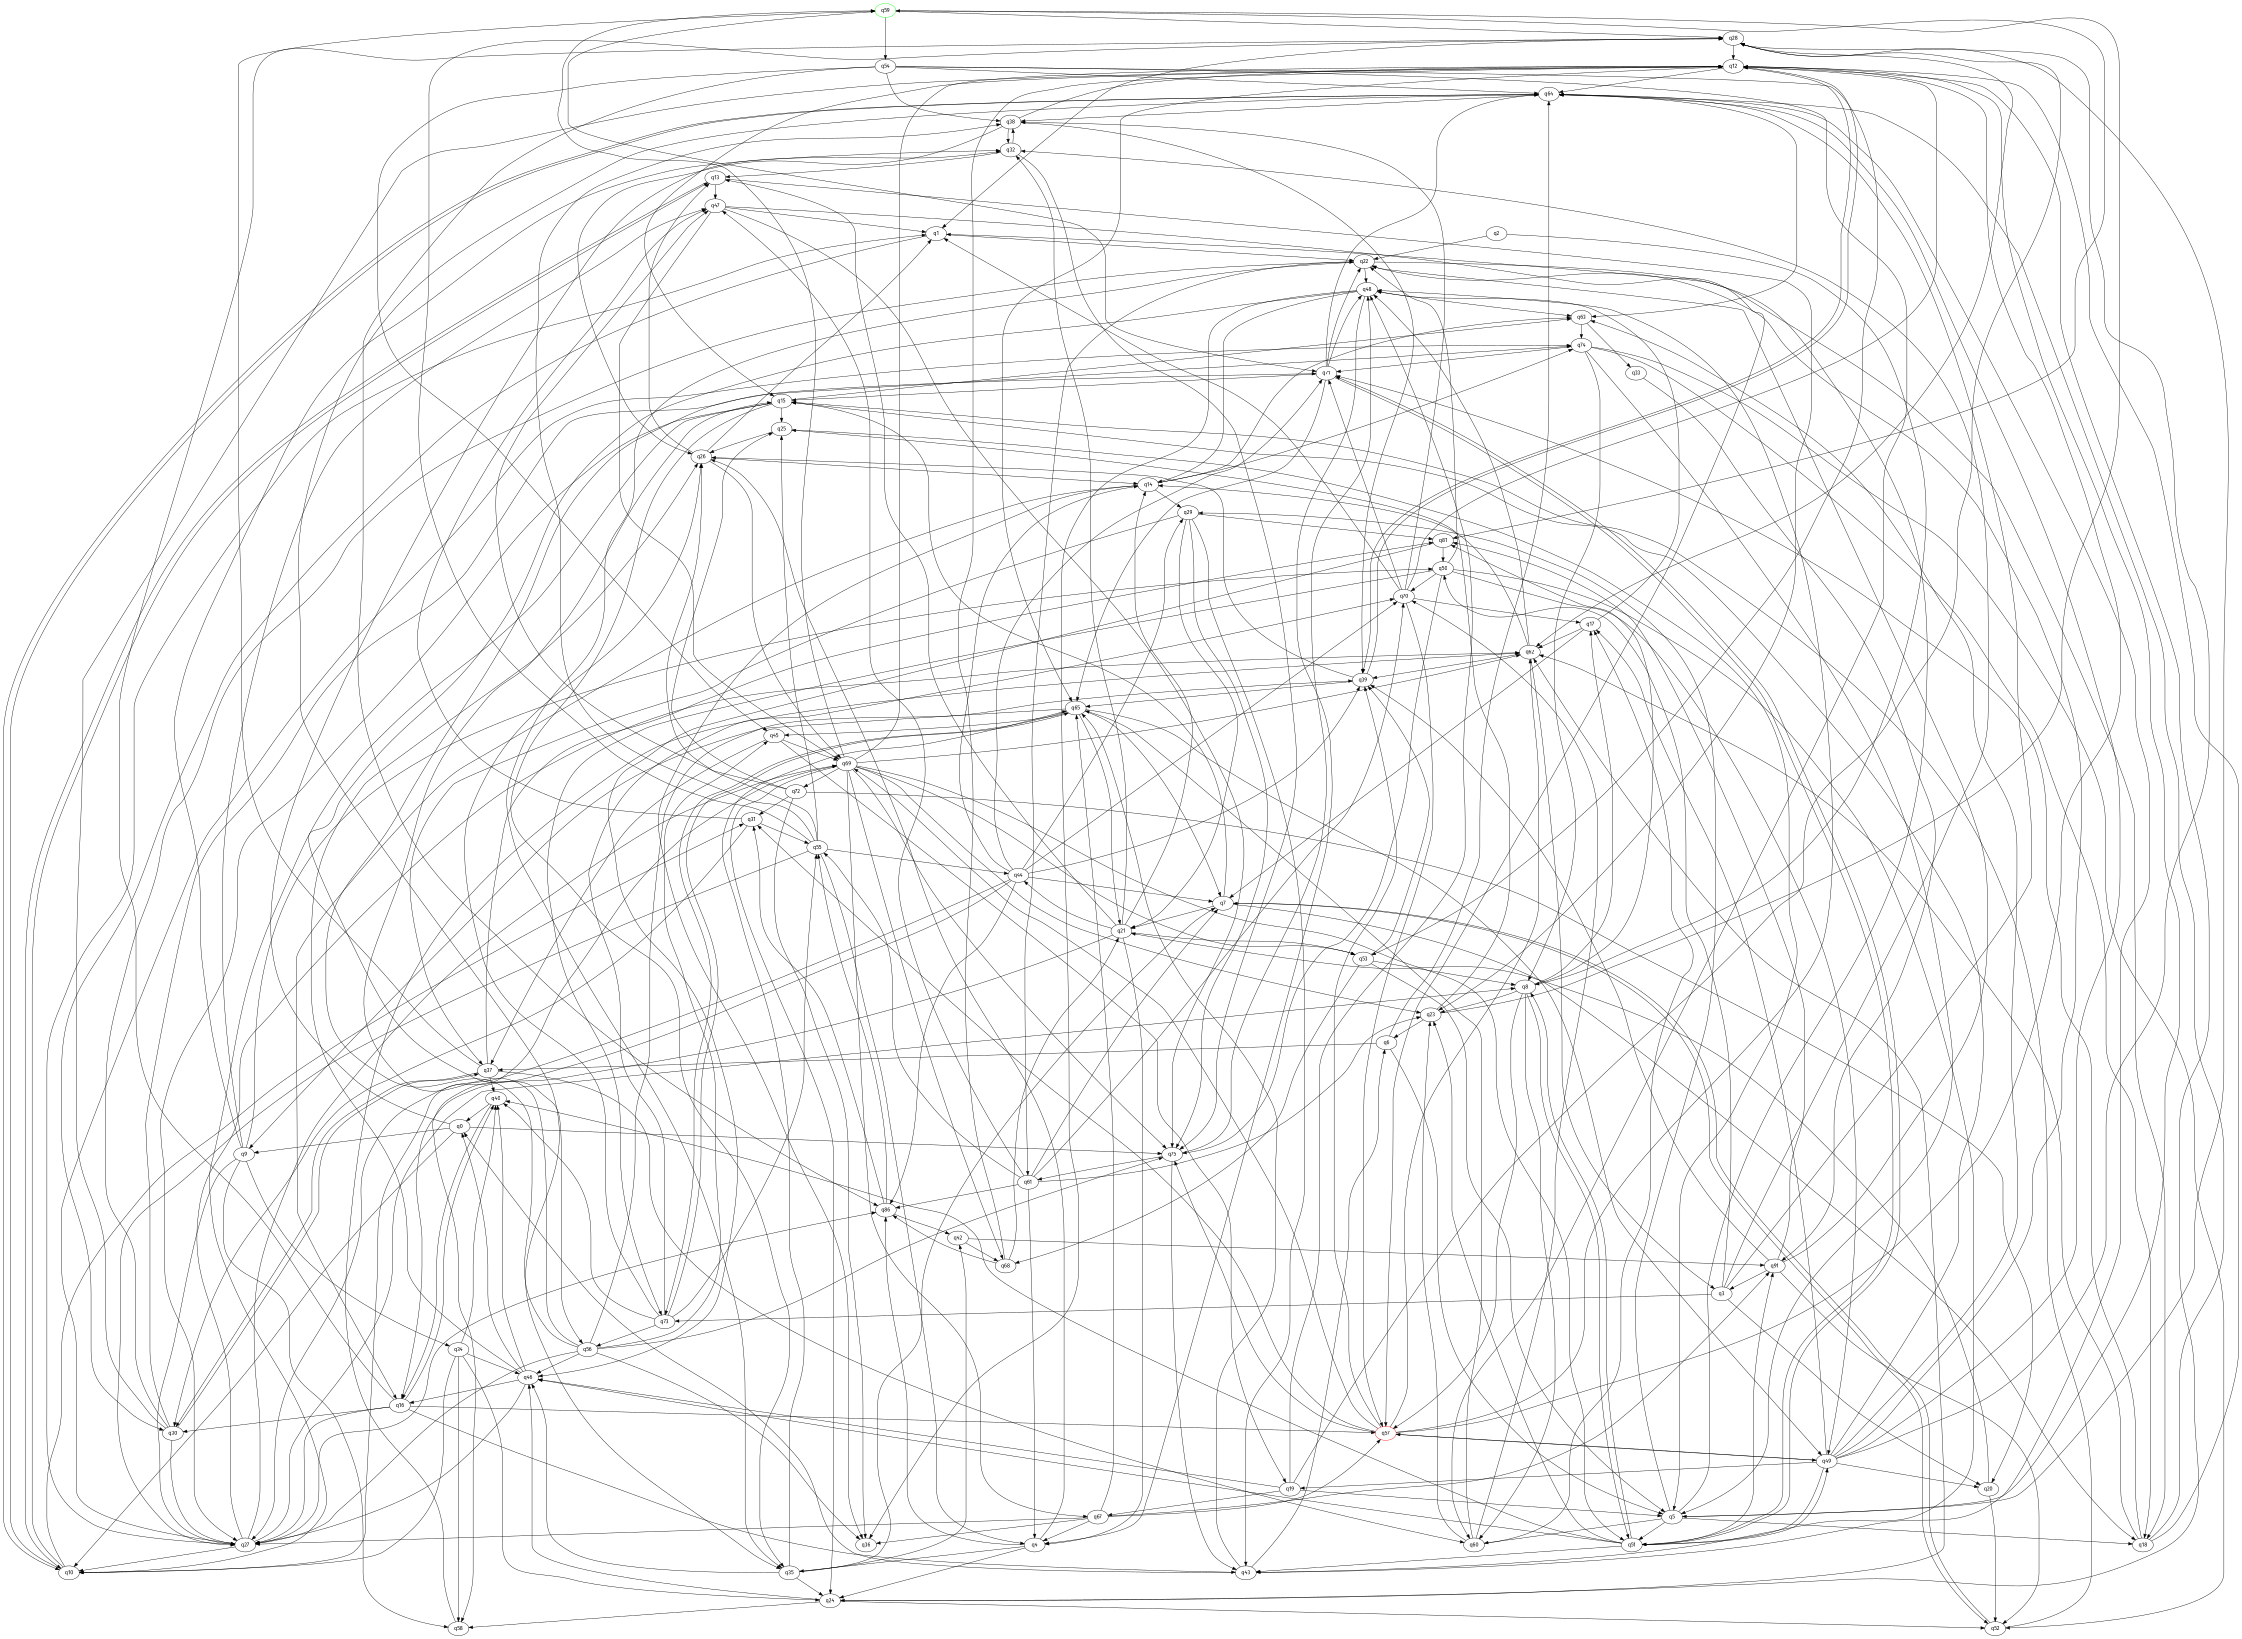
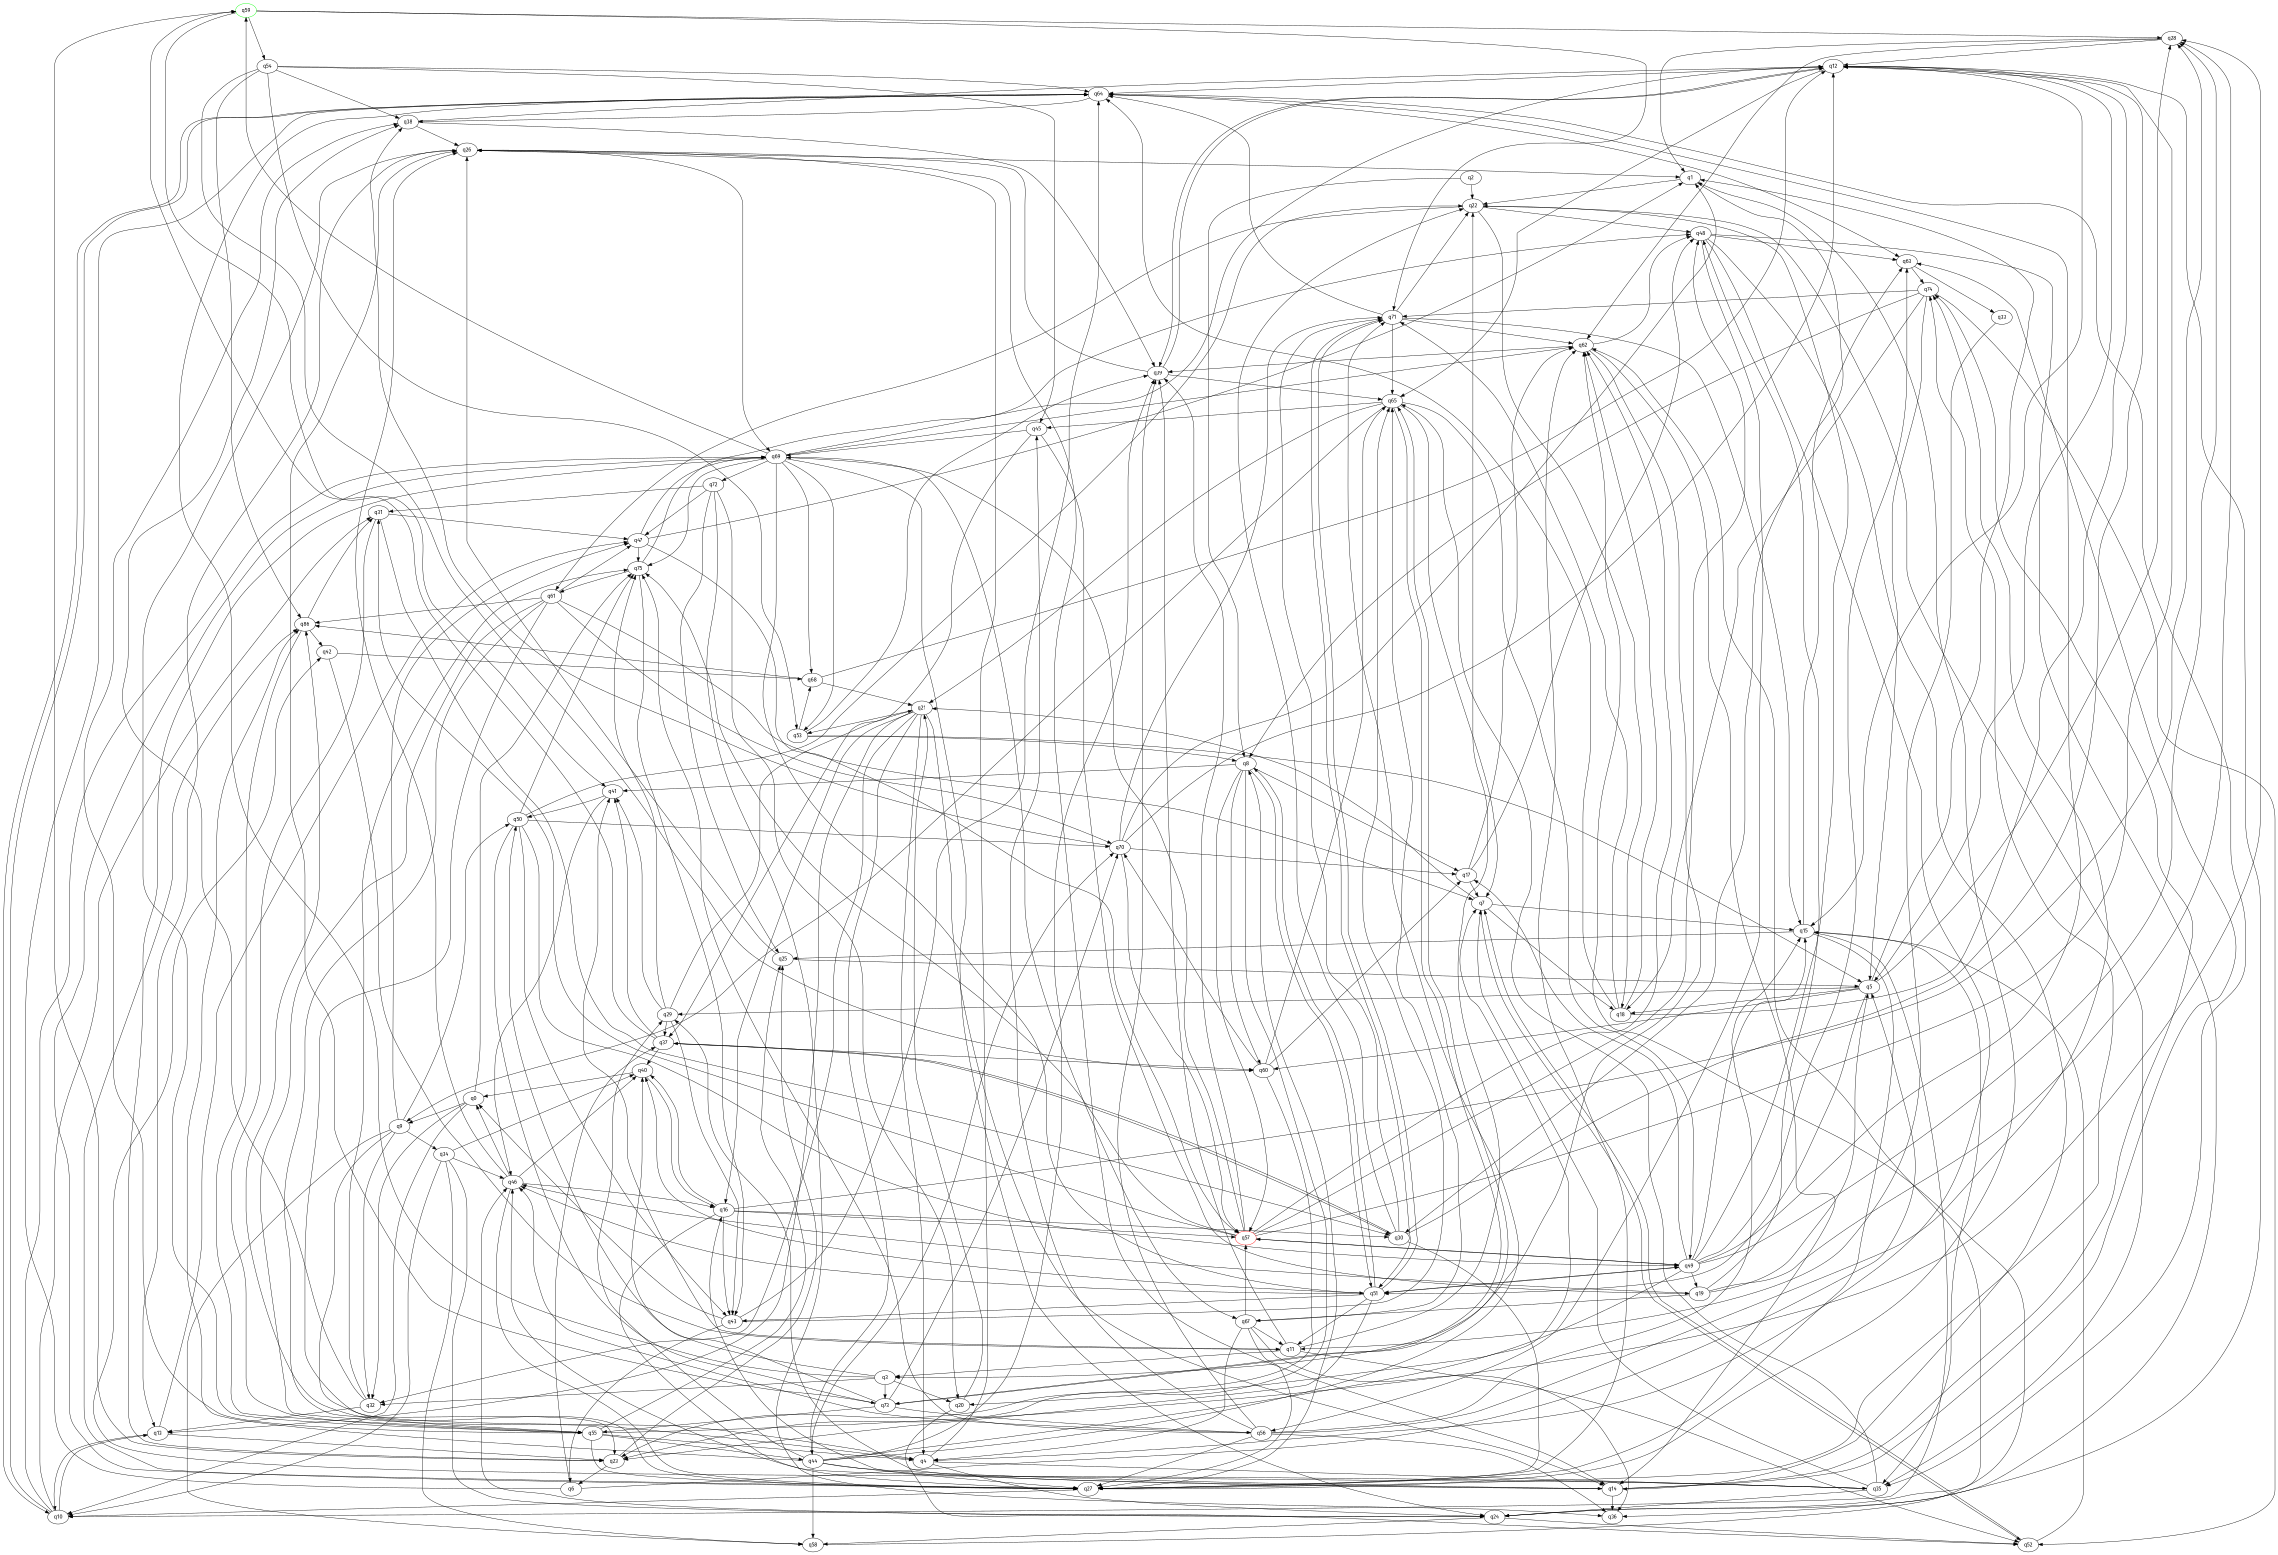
edge "q38" -> "q32": removed
edge "q71" -> "q48": now "q71" -> "q62"
node "q81": label "q81" -> "q41"
node "q91": label "q91" -> "q11"
